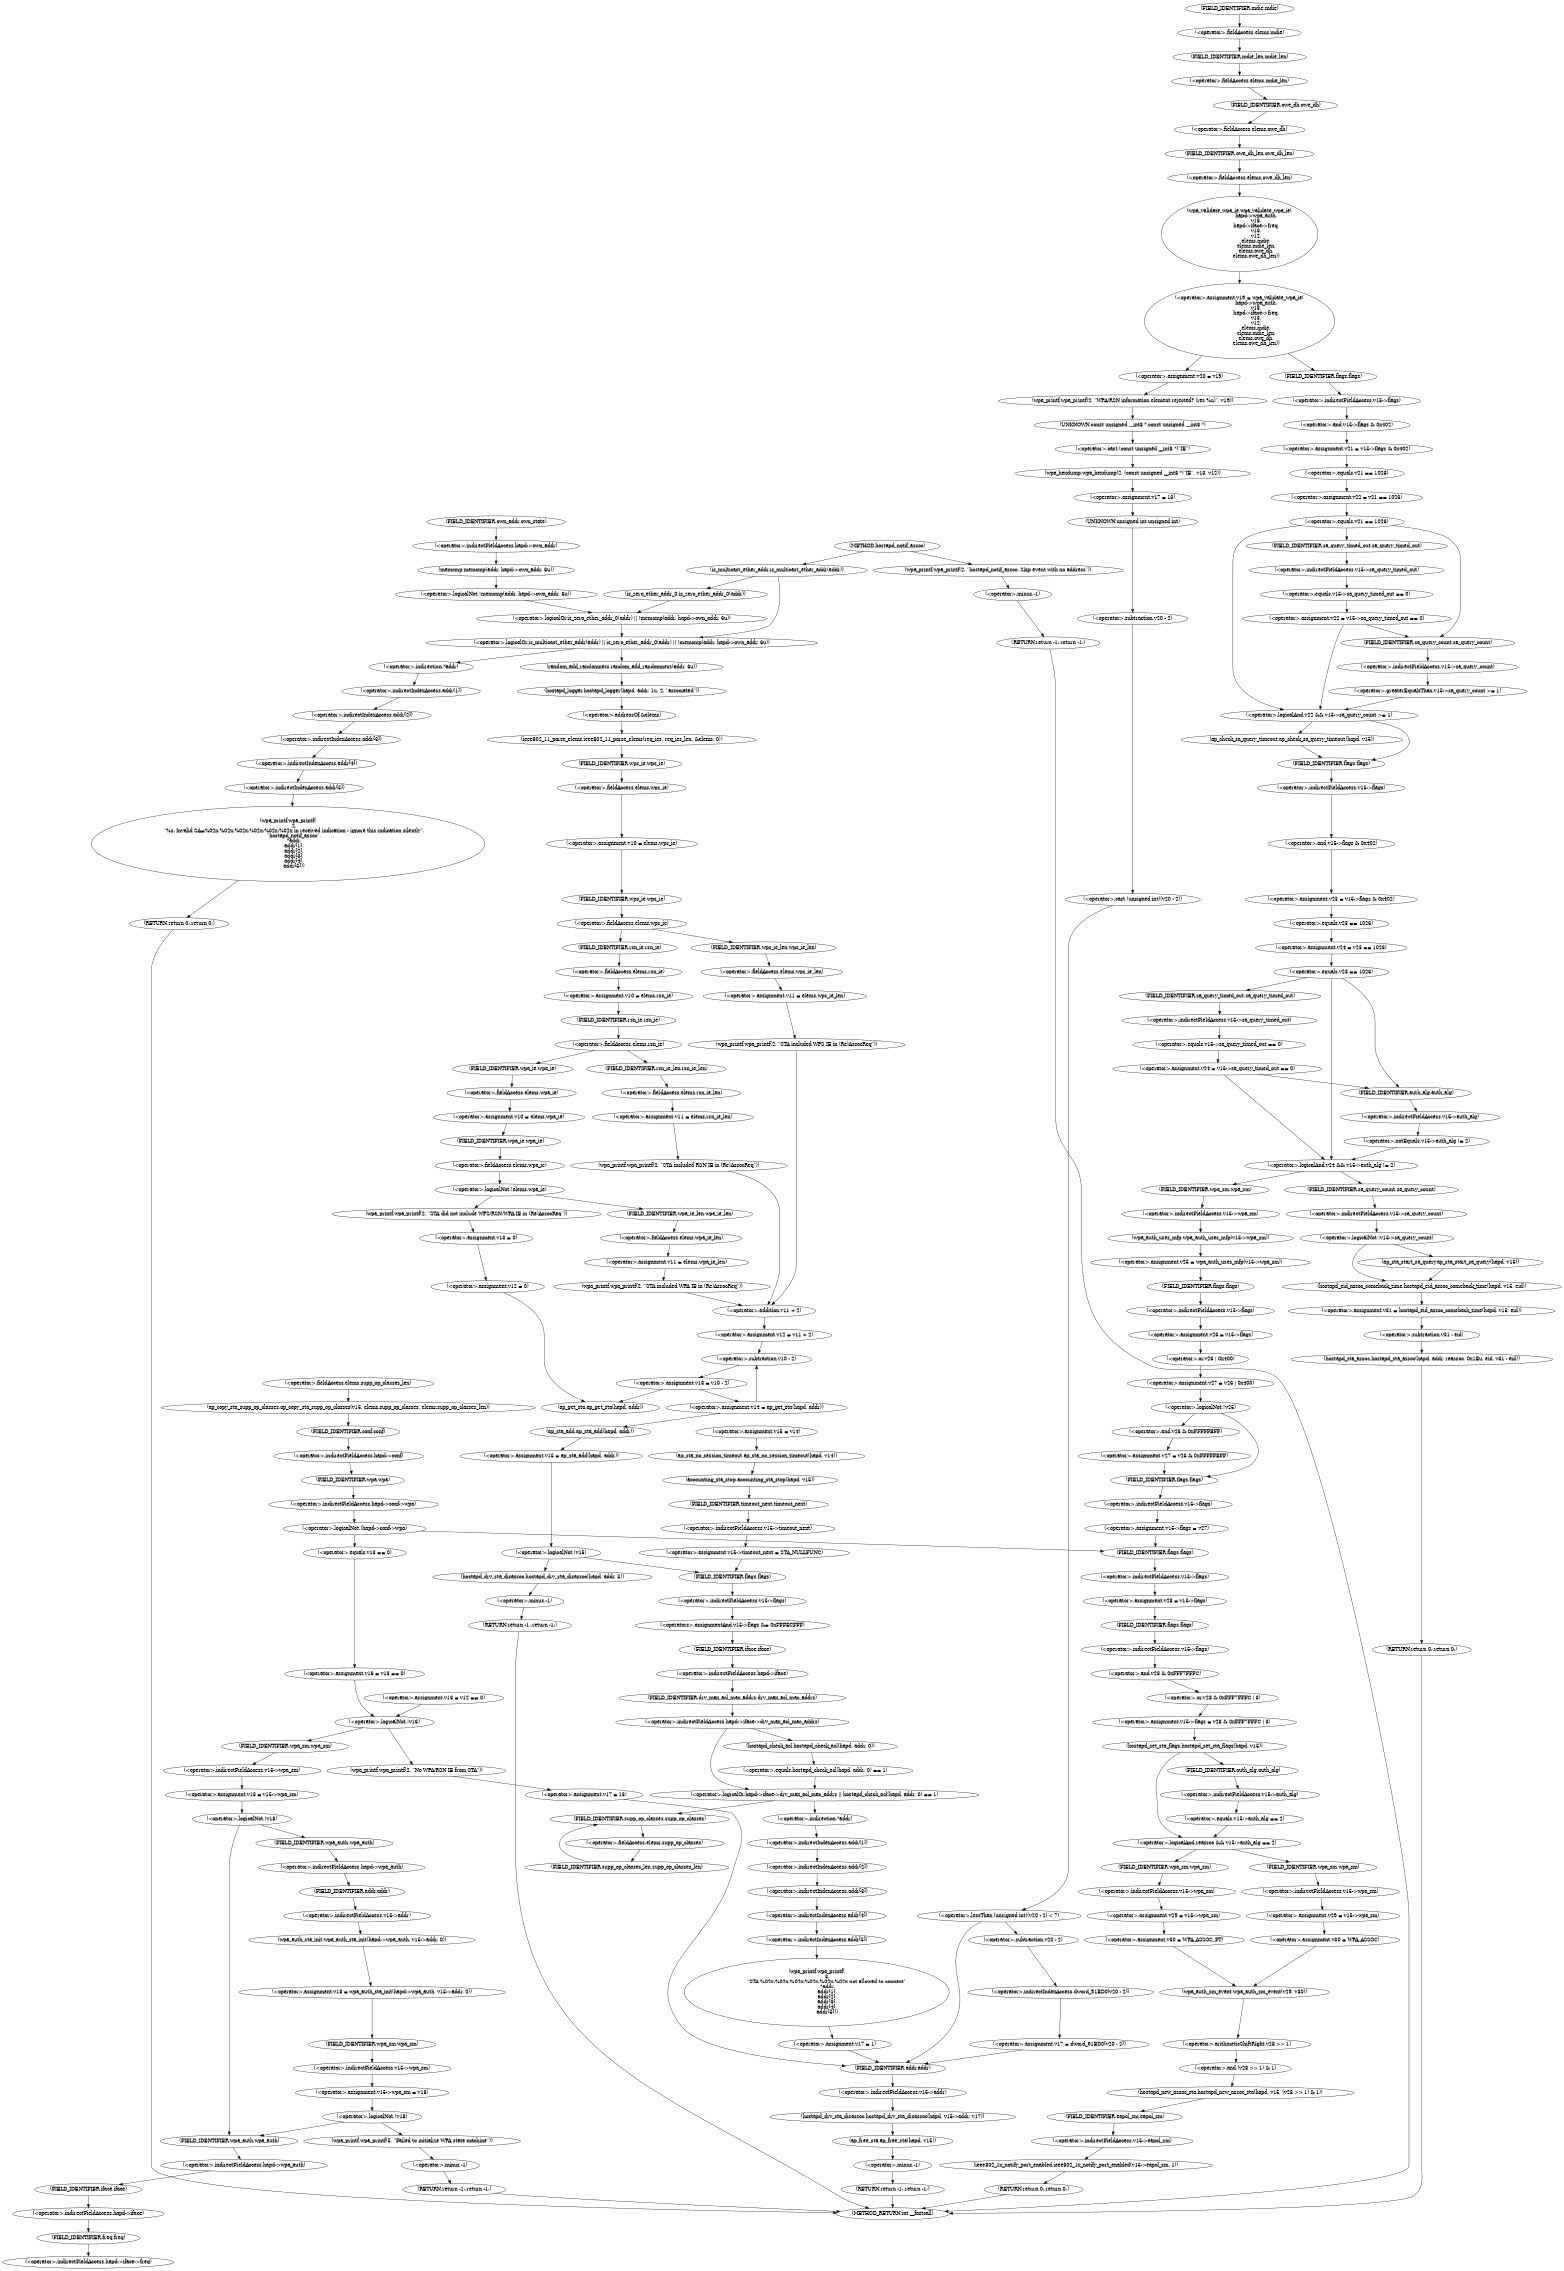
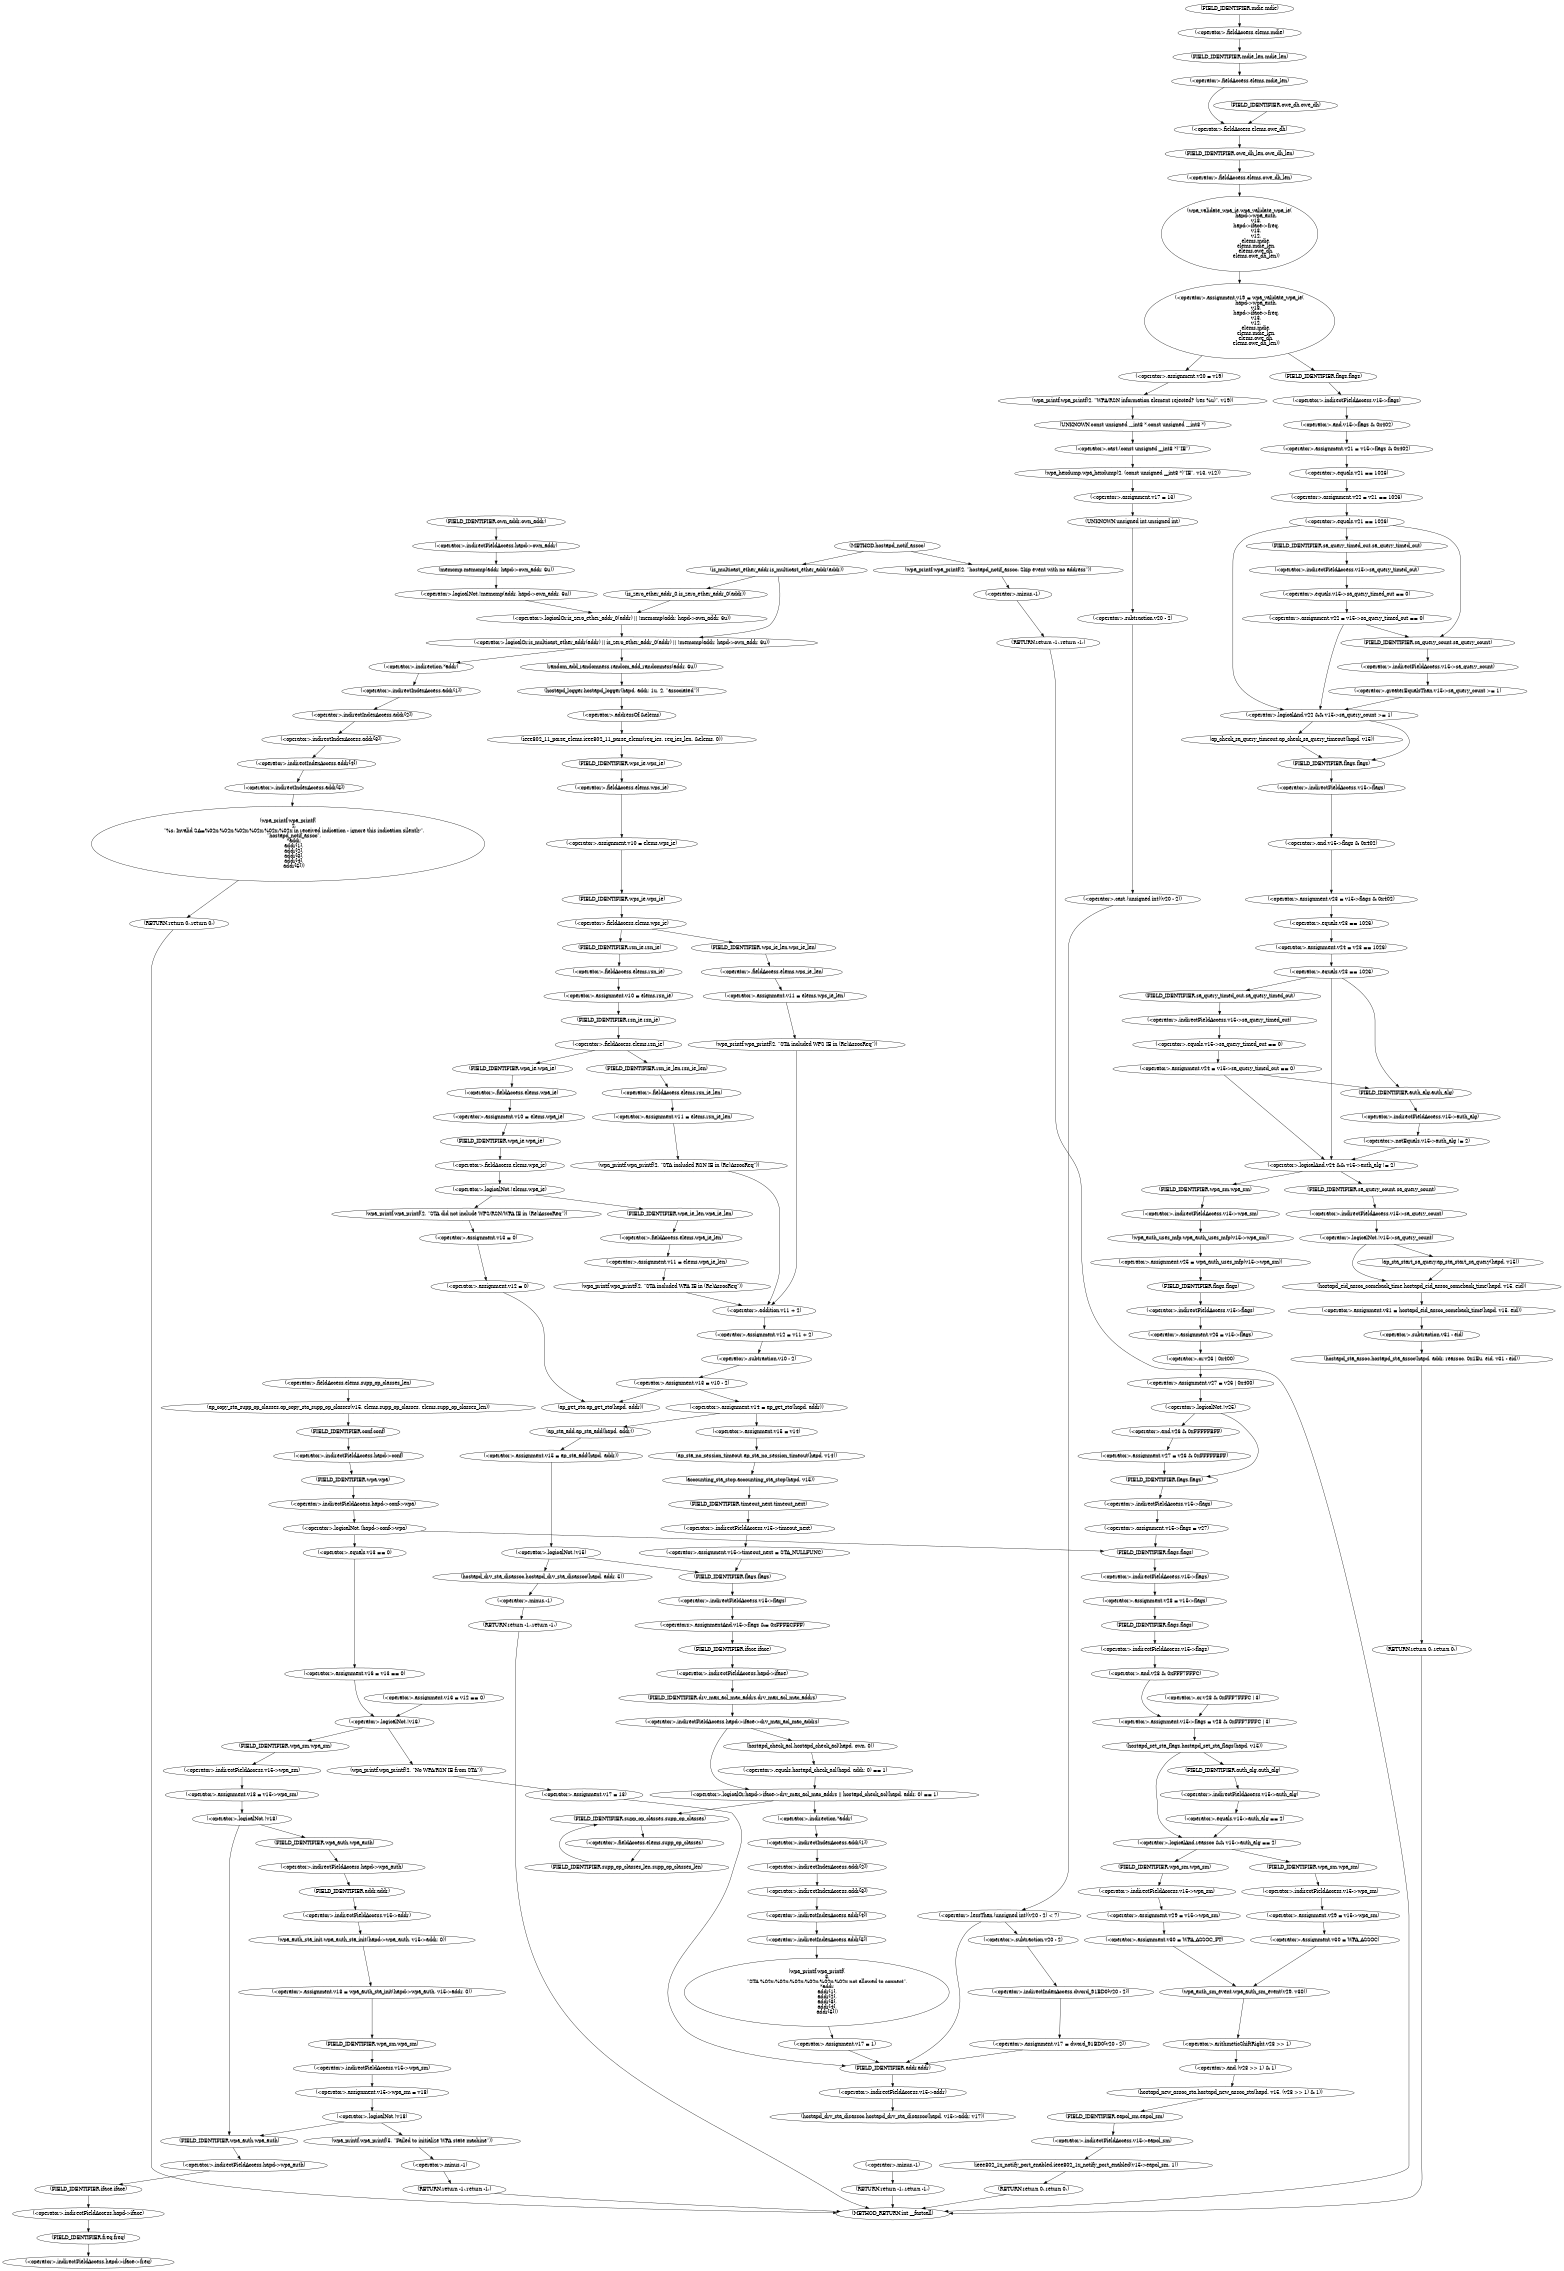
edge "(<operator>.fieldAccess,elems.mdie_len)" -> "(FIELD_IDENTIFIER,owe_dh,owe_dh)": now "(<operator>.fieldAccess,elems.mdie_len)" -> "(<operator>.fieldAccess,elems.owe_dh)"
node "(FIELD_IDENTIFIER,own_addr,own_state)": label "(FIELD_IDENTIFIER,own_addr,own_state)" -> "(FIELD_IDENTIFIER,own_addr,own_addr)"
edge "(<operator>.assignment,v14 = ap_get_sta(hapd, addr))" -> "(<operator>.subtraction,v10 - 2)": now "(<operator>.assignment,v14 = ap_get_sta(hapd, addr))" -> "(<operator>.assignment,v15 = v14)"
edge "(<operator>.and,v28 & 0xFFF7FFFC)" -> "(<operator>.or,v28 & 0xFFF7FFFC | 3)": now "(<operator>.and,v28 & 0xFFF7FFFC)" -> "(<operator>.assignment,v15->flags = v28 & 0xFFF7FFFC | 3)"
node "(hostapd_check_acl,hostapd_check_acl(hapd, addr, 0))": label "(hostapd_check_acl,hostapd_check_acl(hapd, addr, 0))" -> "(hostapd_check_acl,hostapd_check_acl(hapd, own, 0))"
node "(ap_free_sta,ap_free_sta(hapd, v15))": removed
